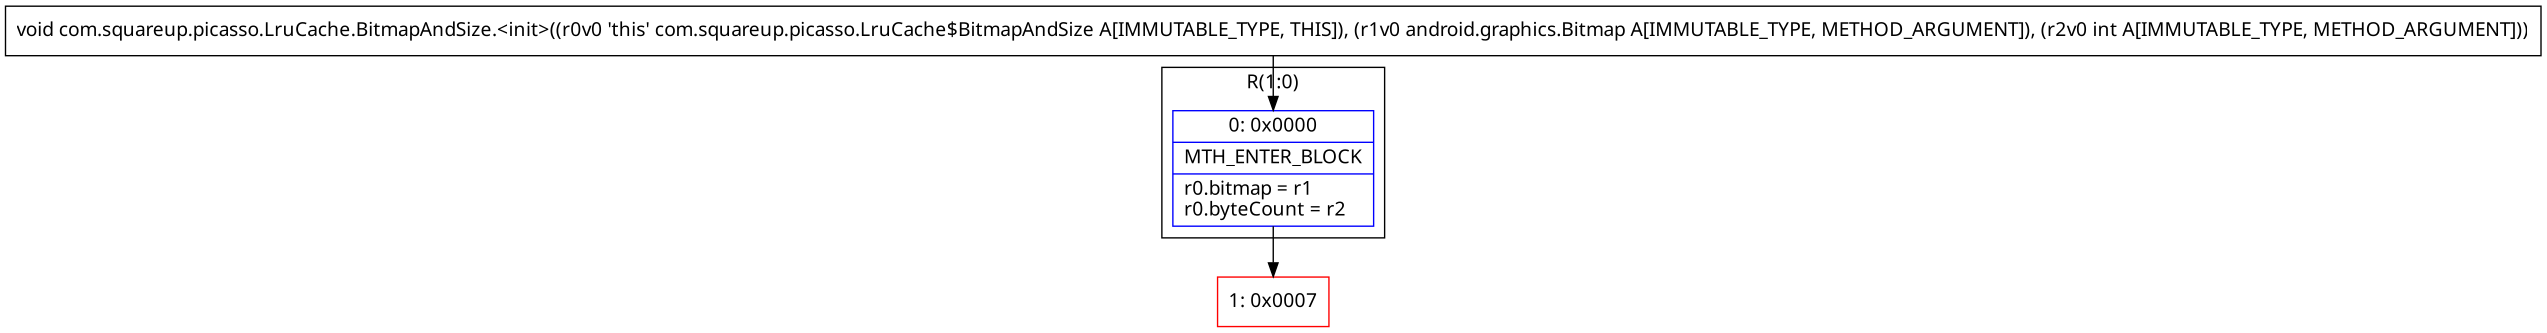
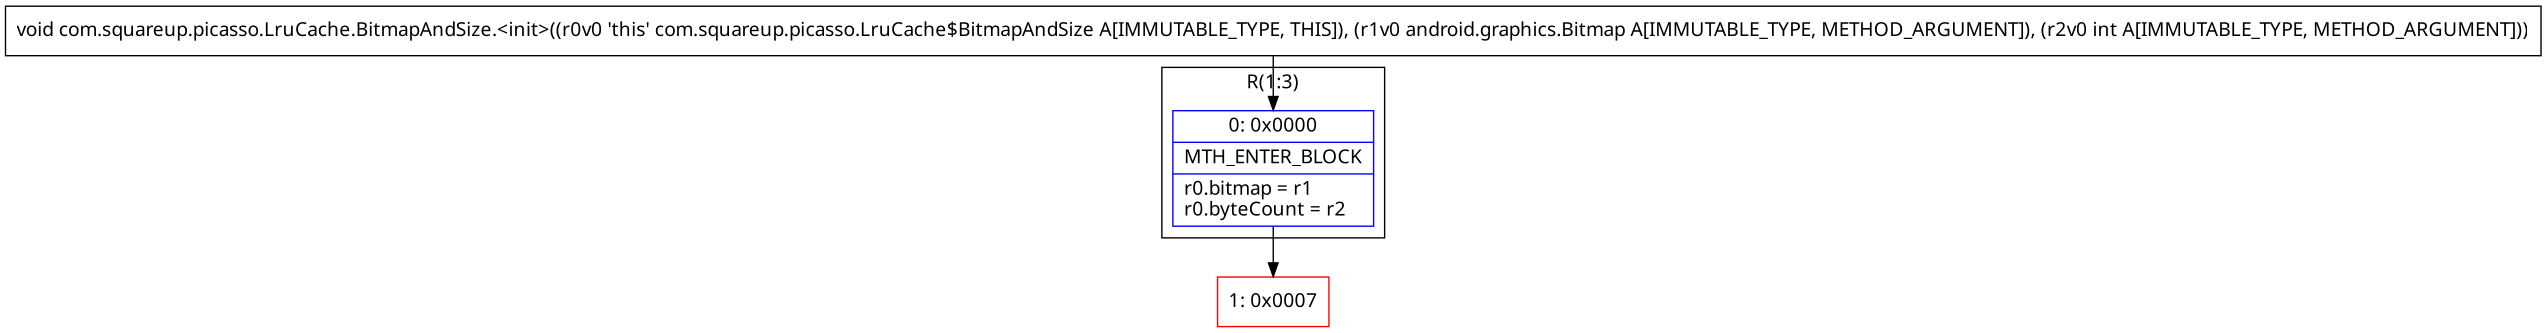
cluster "R(1:0)": label "R(1:0)" -> "R(1:3)"
